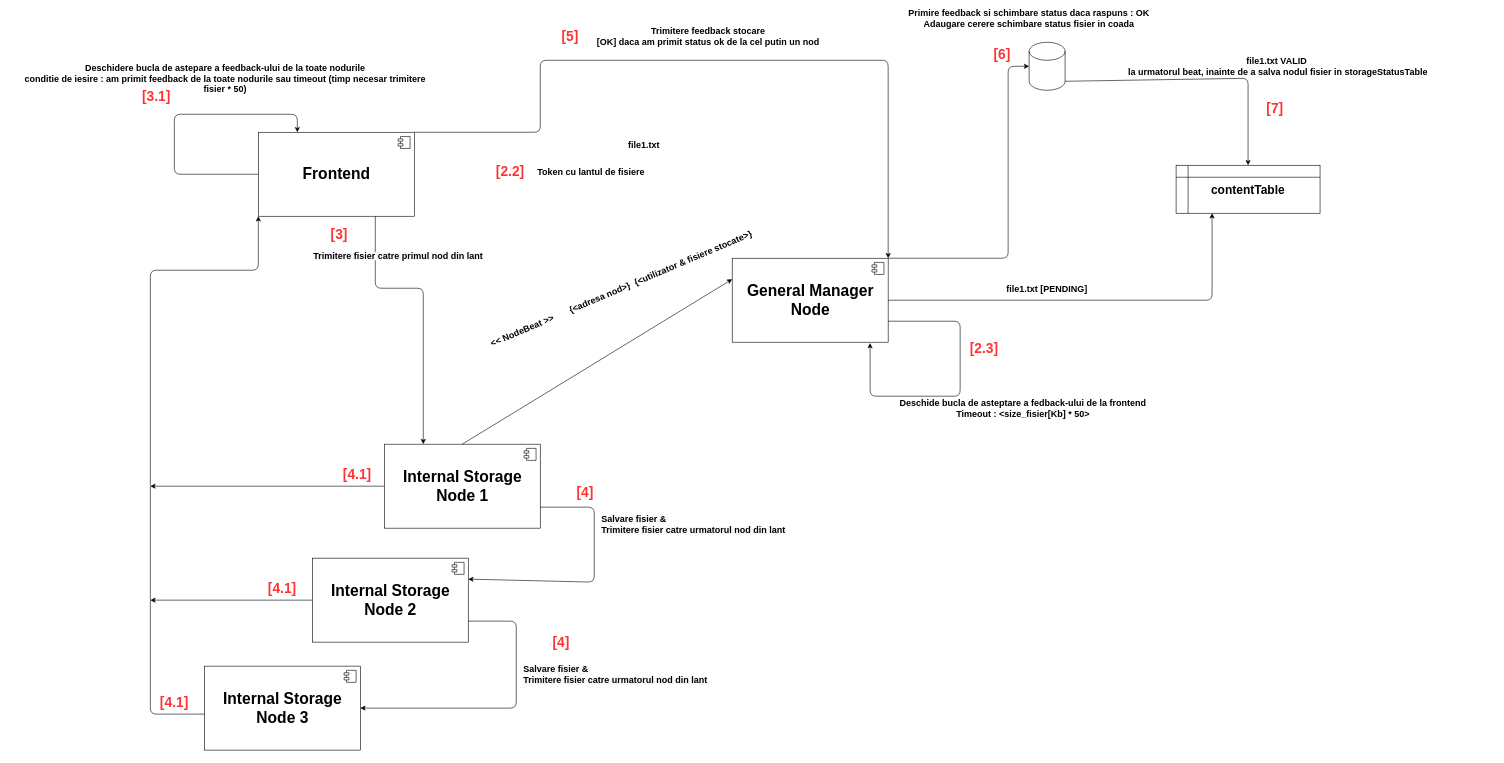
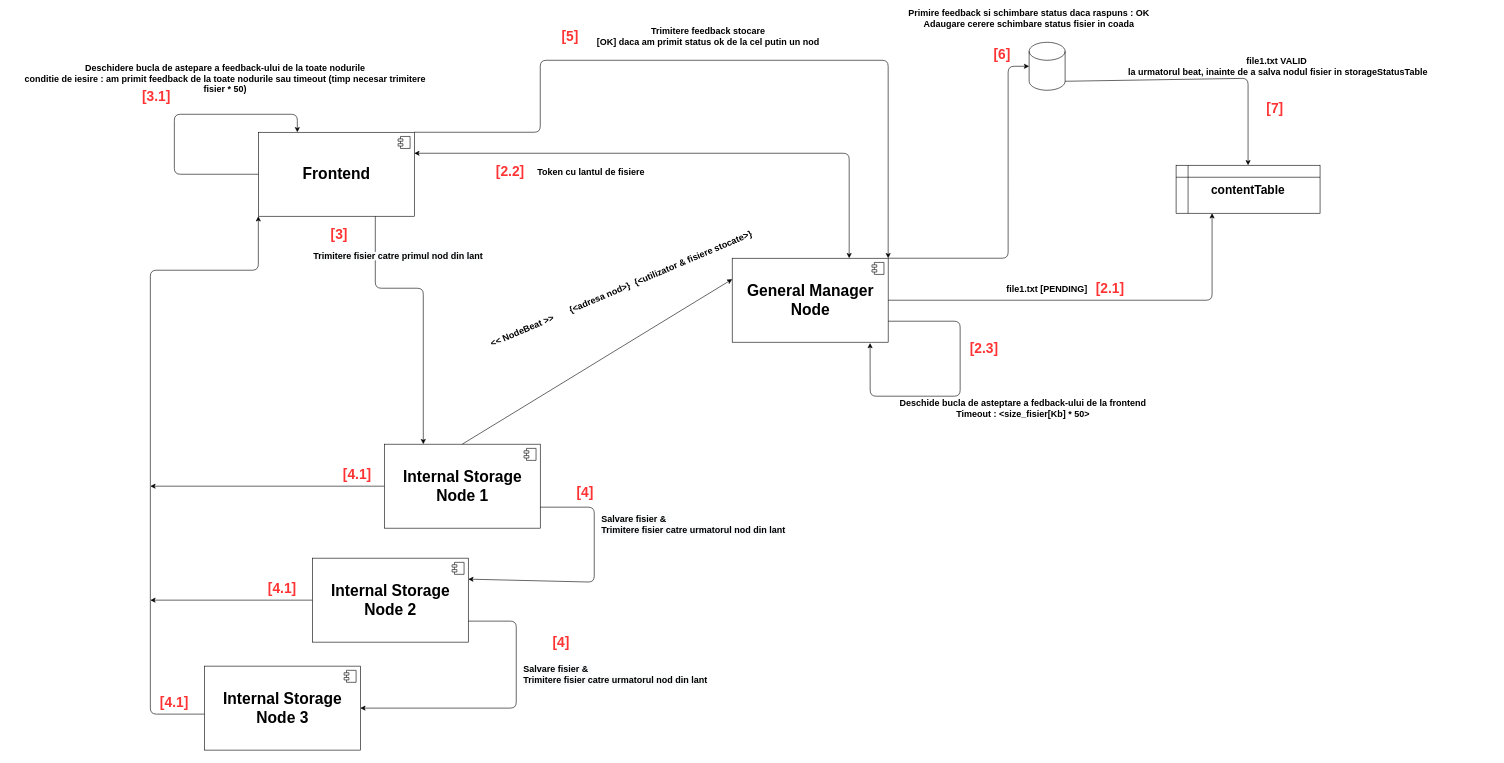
node "file1.txt": removed
edge "Frontend" -- "General Manager Node": added
node "[2.1]": added
